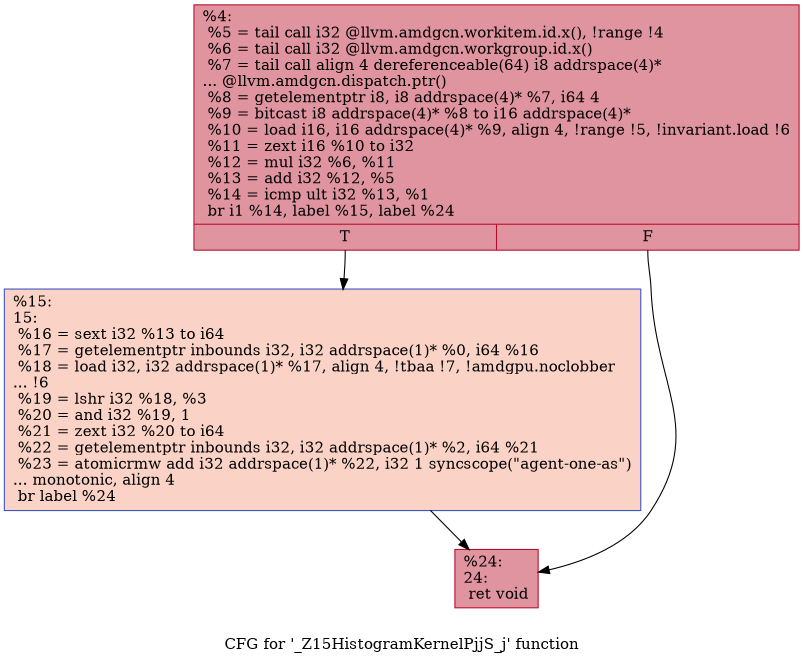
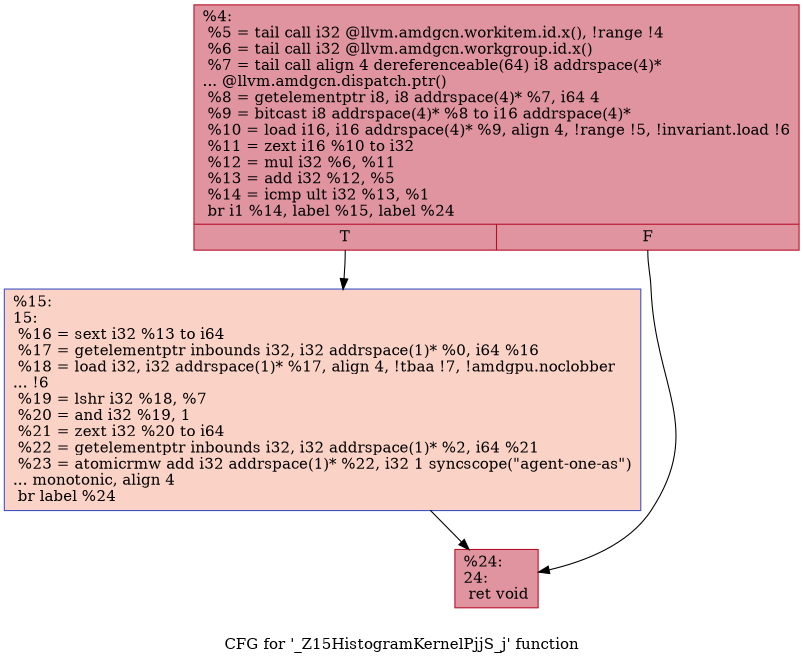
node "%15:": text "%19 = lshr i32 %18, %3" -> "%19 = lshr i32 %18, %7"
